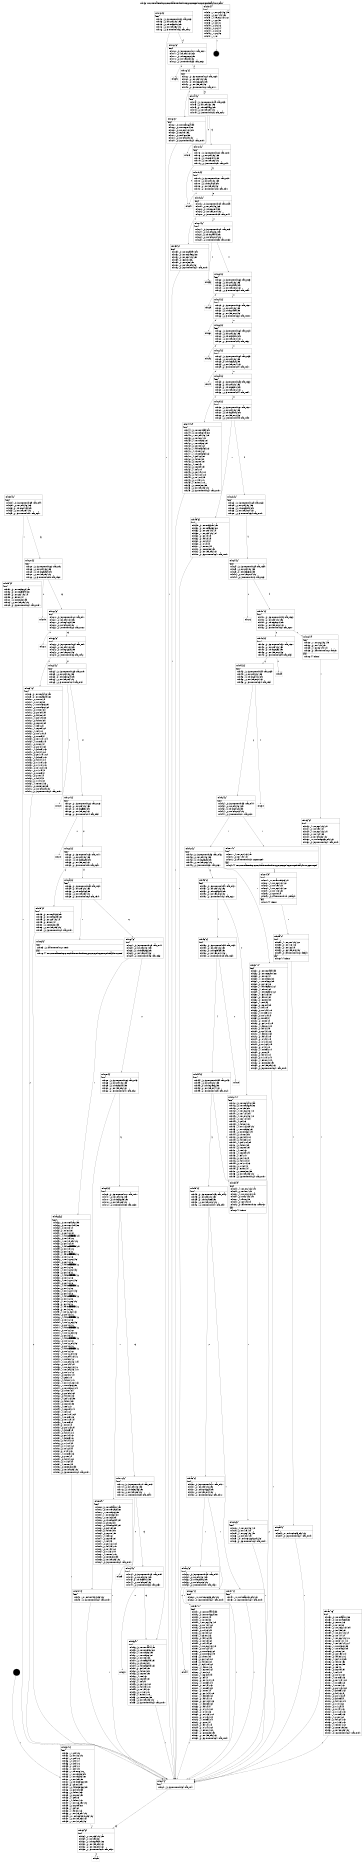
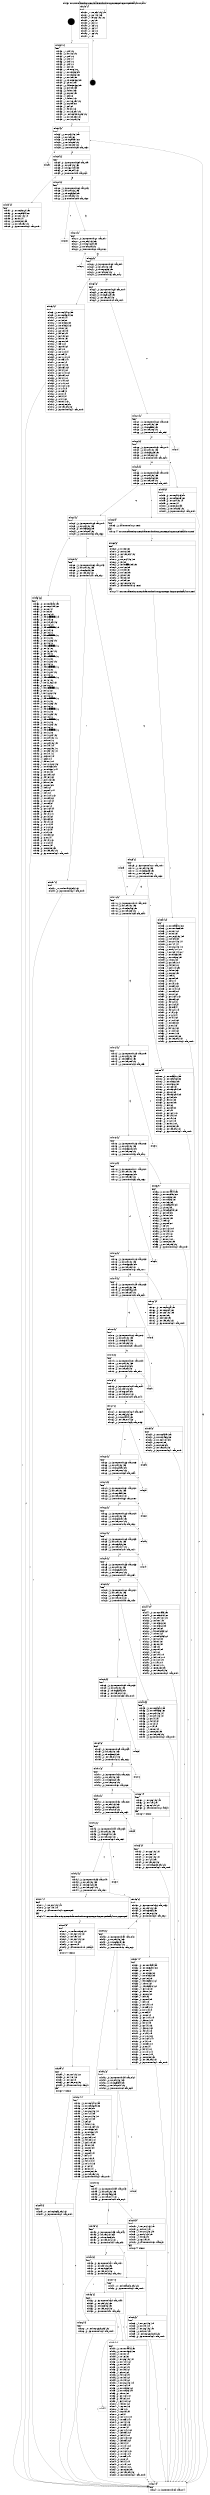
edge "0x4015c4 [32]" -> "0x4015e4 [28]": added, label "24"
node "0x401e6e [52]": added
node "0x401c7f": removed
edge "0x401718 [28]" -> "0x4020fb": reversed
edge "0x401734 [28]" -> "0x401f56 [91]": now "0x401734 [28]" -> "0x401750 [28]"
node "0x4025cf": added
